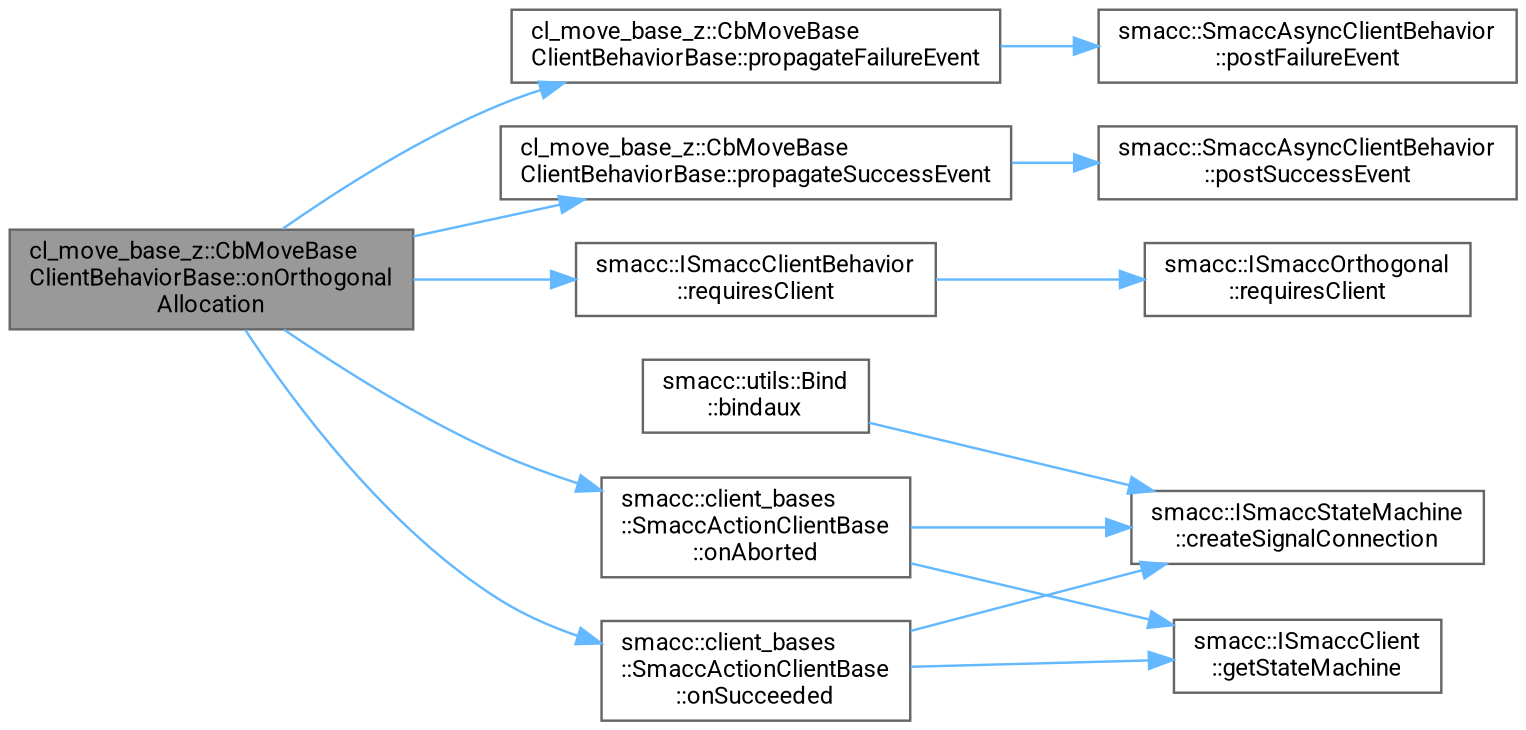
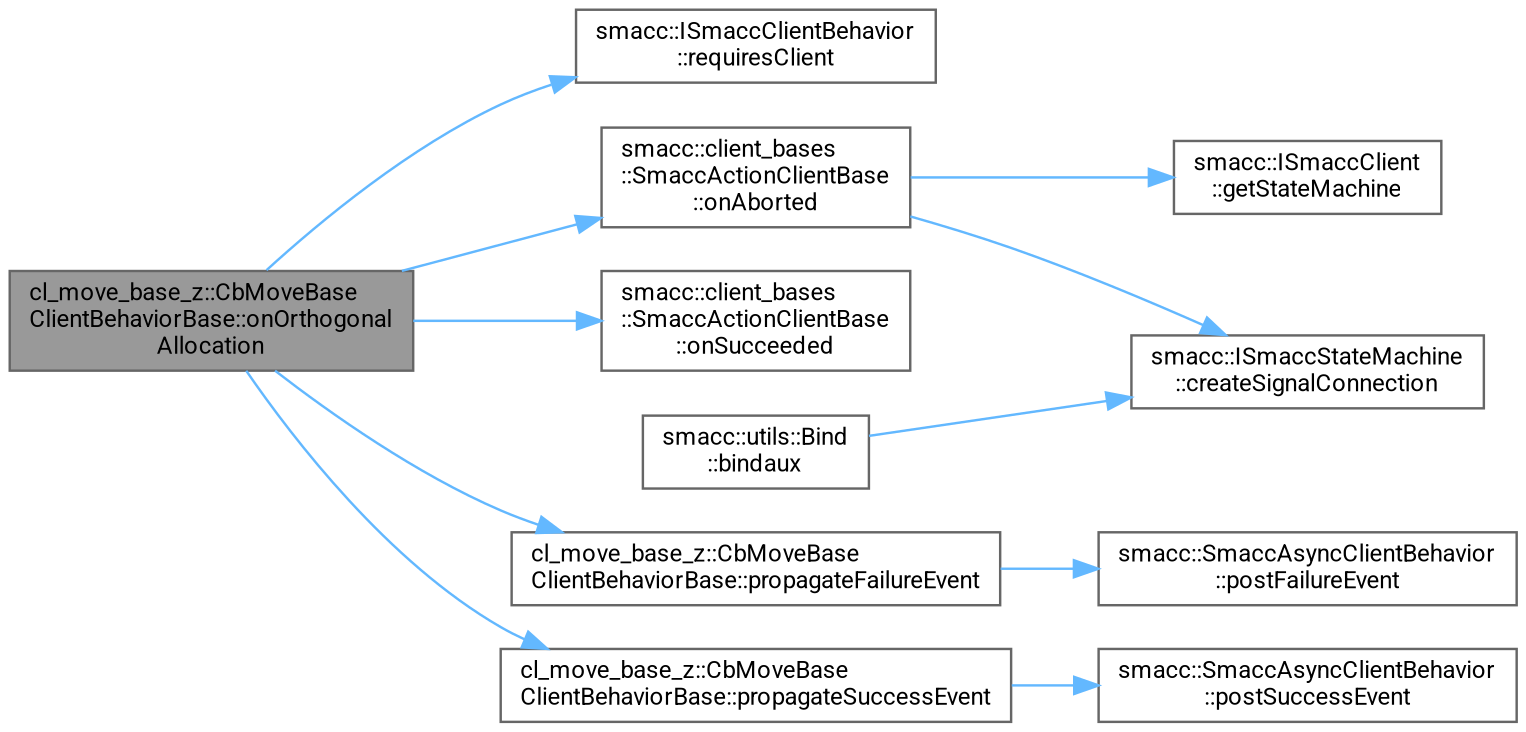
node "smacc::ISmaccOrthogonal ::requiresClient": removed
edge "smacc::client_bases ::SmaccActionClientBase ::onSucceeded" -> "smacc::ISmaccStateMachine ::createSignalConnection": removed
edge "smacc::client_bases ::SmaccActionClientBase ::onSucceeded" -> "smacc::ISmaccClient ::getStateMachine": removed
